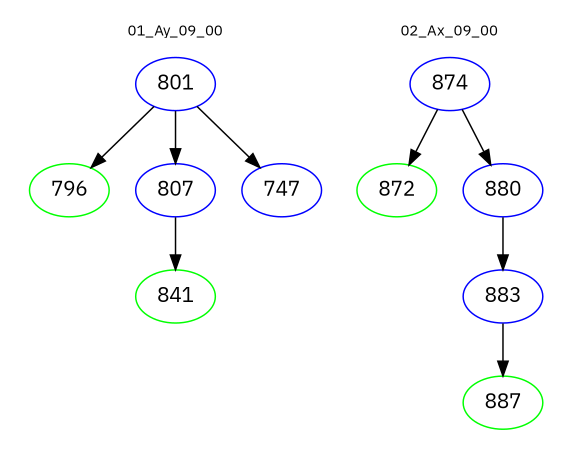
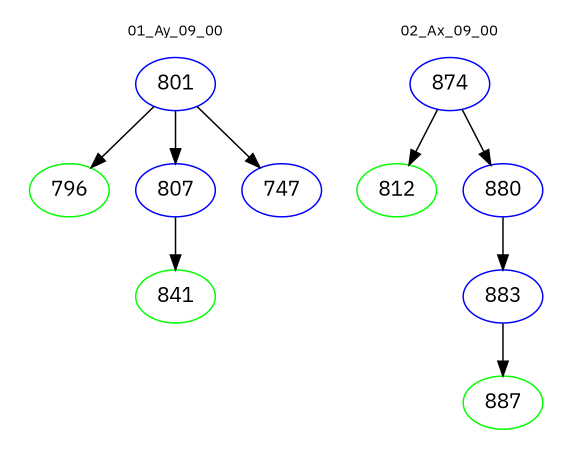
node "872": label "872" -> "812"
